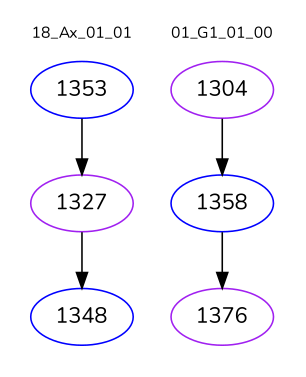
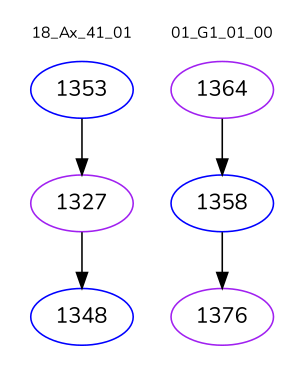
cluster "18_Ax_01_01": label "18_Ax_01_01" -> "18_Ax_41_01"
node "1304": label "1304" -> "1364"
